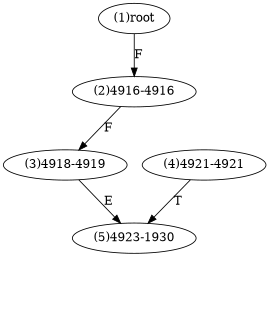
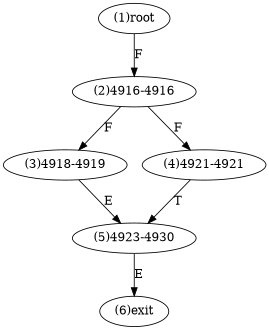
edge "(2)4916-4916" -> "(4)4921-4921": added, label "F"
node "(5)4923-1930": label "(5)4923-1930" -> "(5)4923-4930"
node "(6)exit": added
